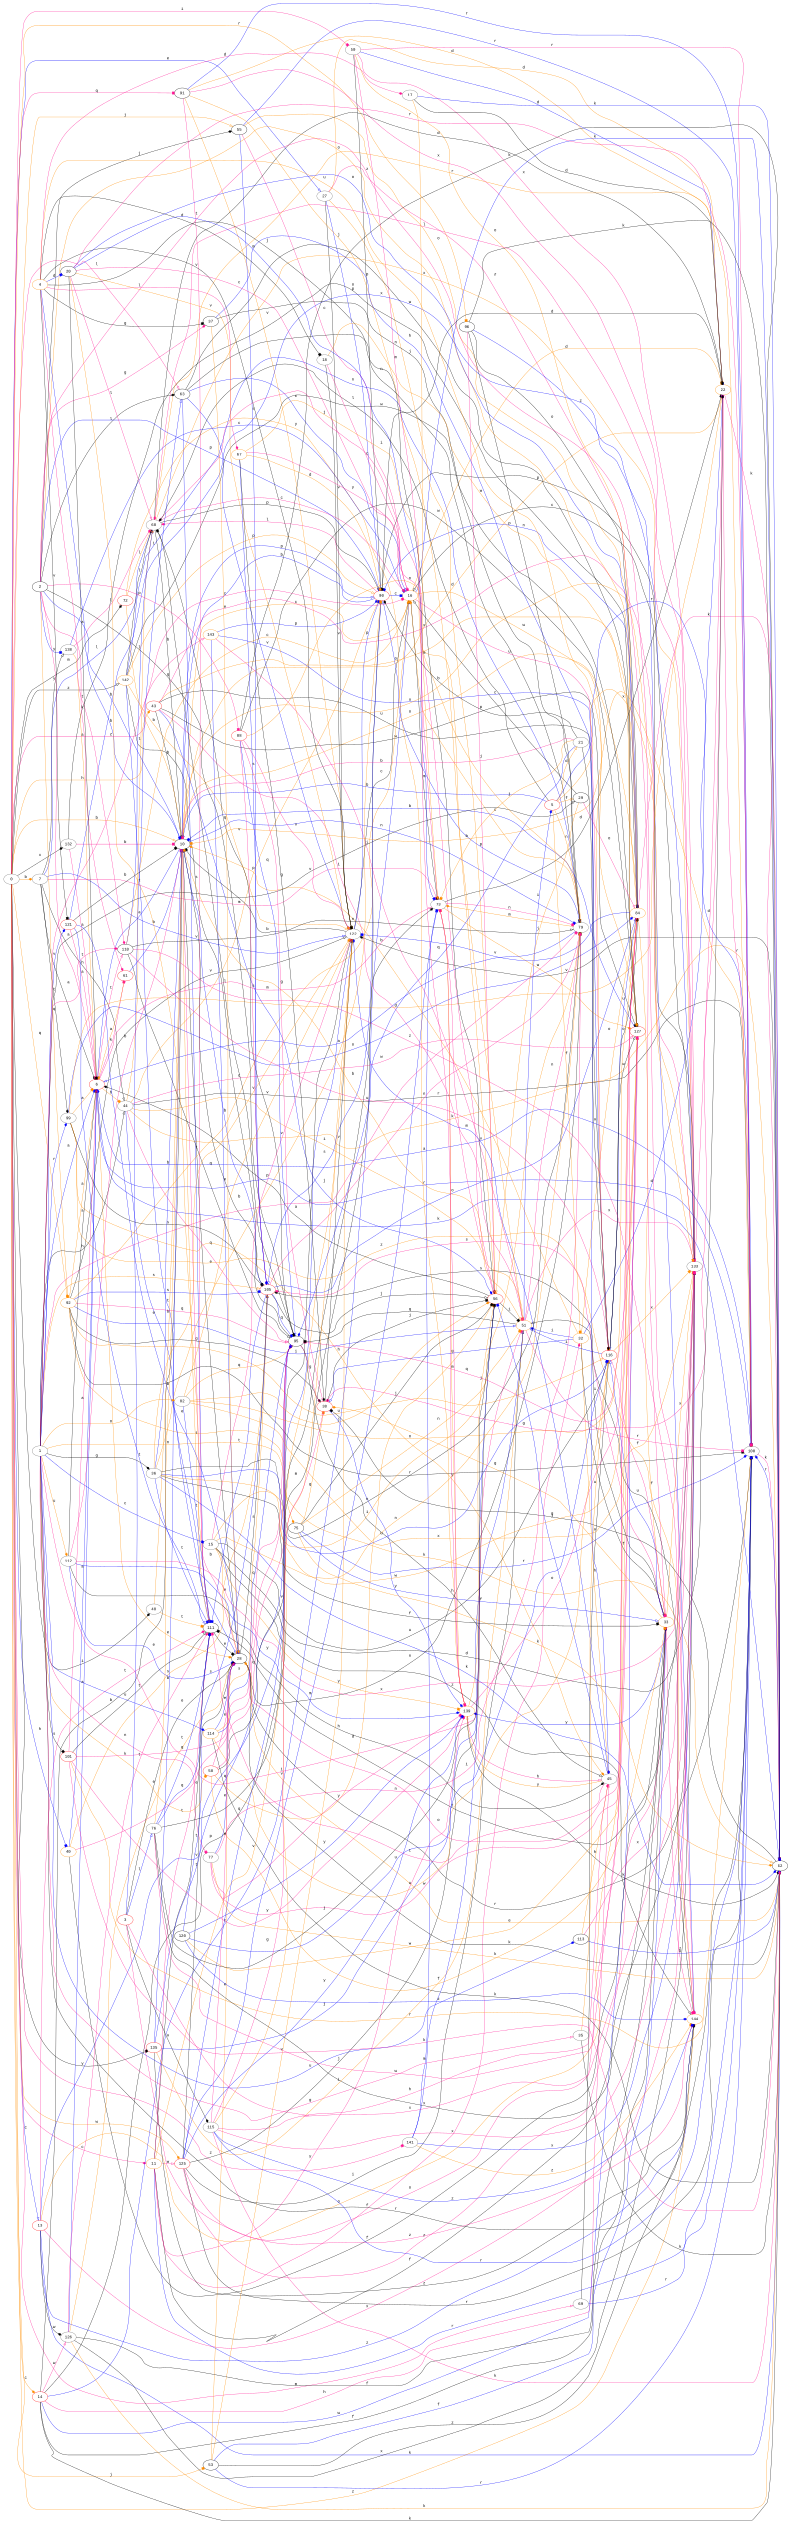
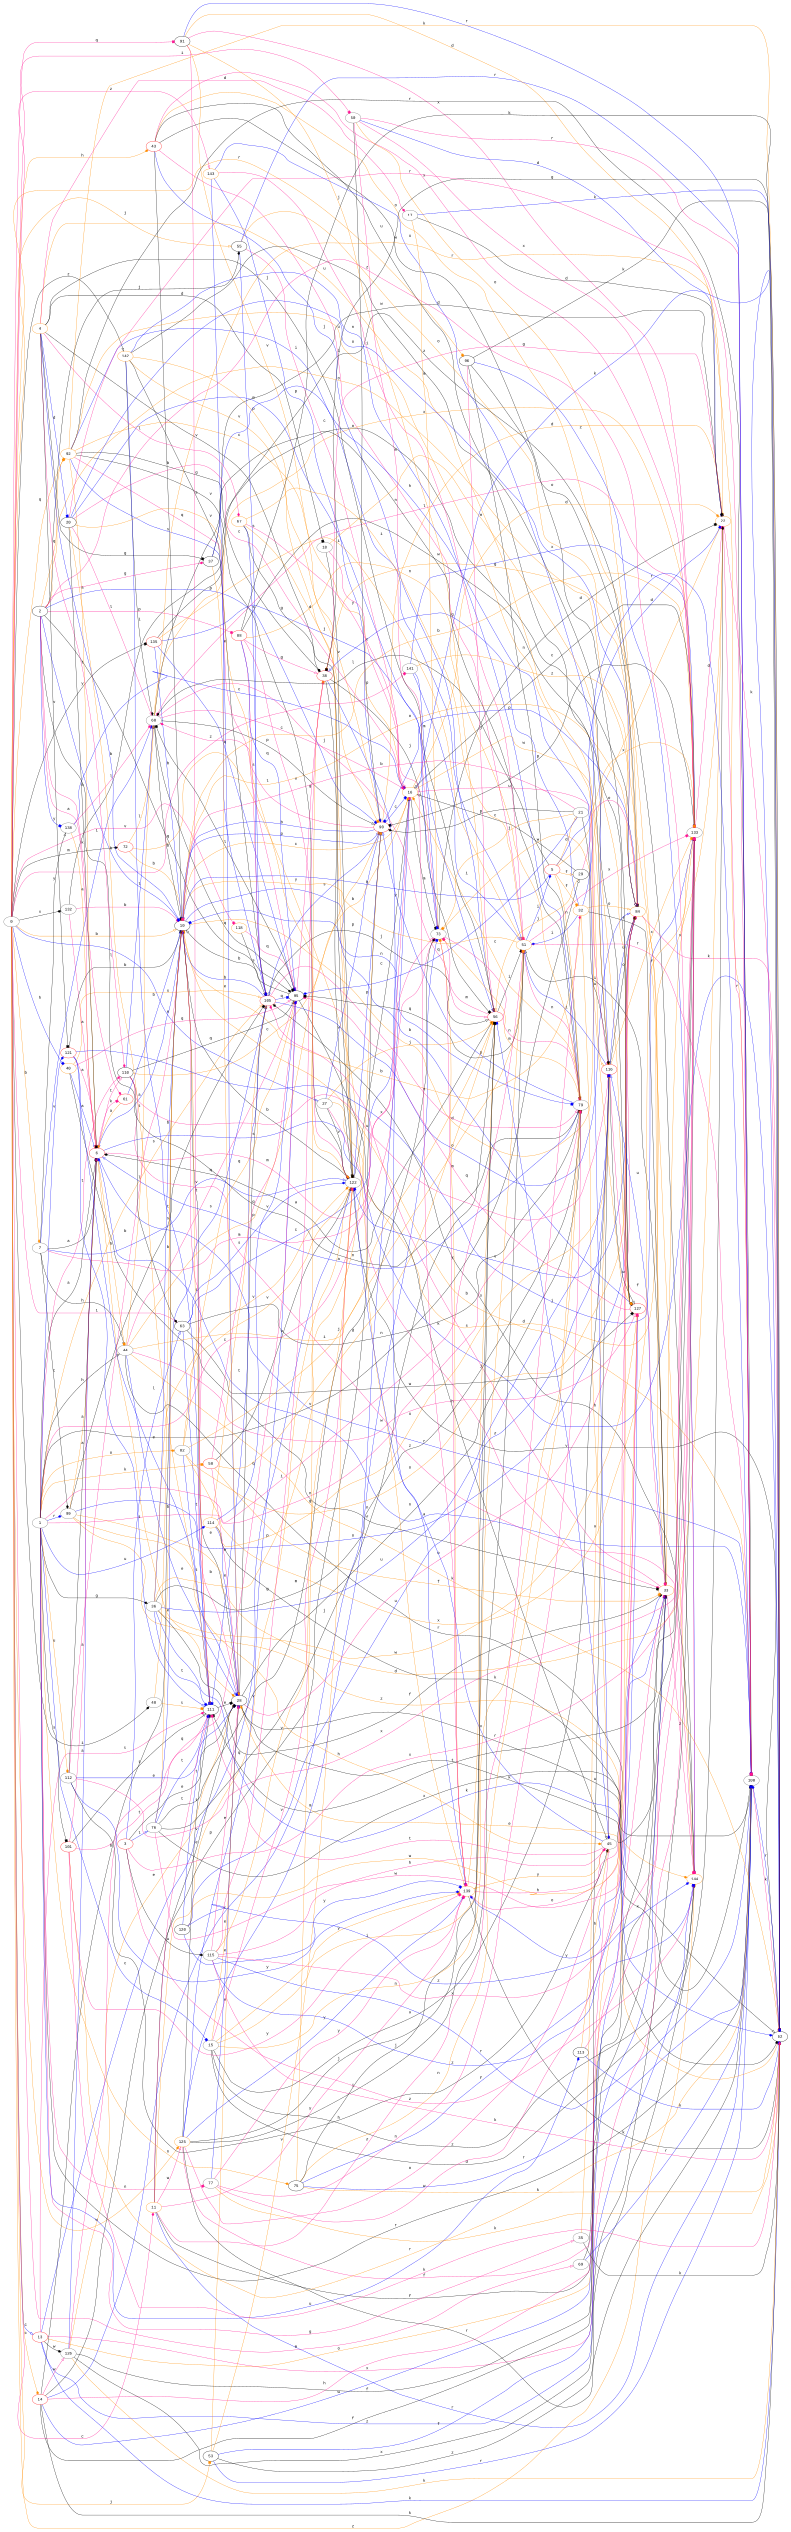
edge "90" -> "22": color black -> darkorange
node "118": added
edge "1" -> "6": color blue -> black
node "125": color red -> darkorange
